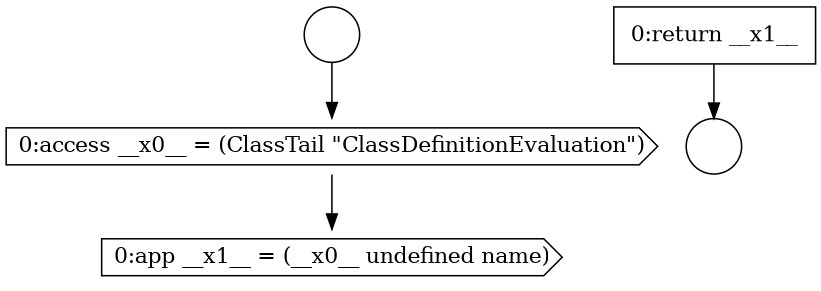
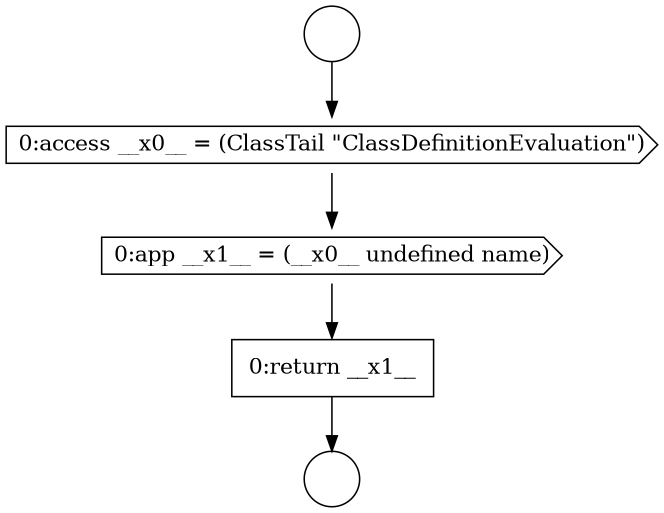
edge "0:app __x1__ = (__x0__ undefined name)" -> "0:return __x1__": added
